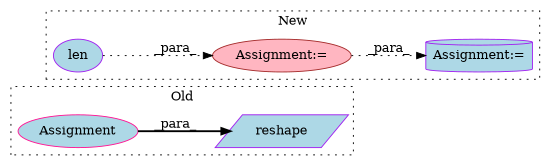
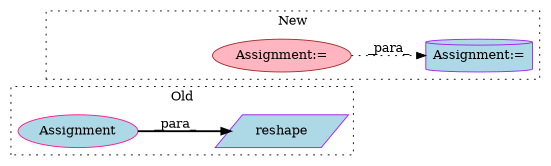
node "len": removed
